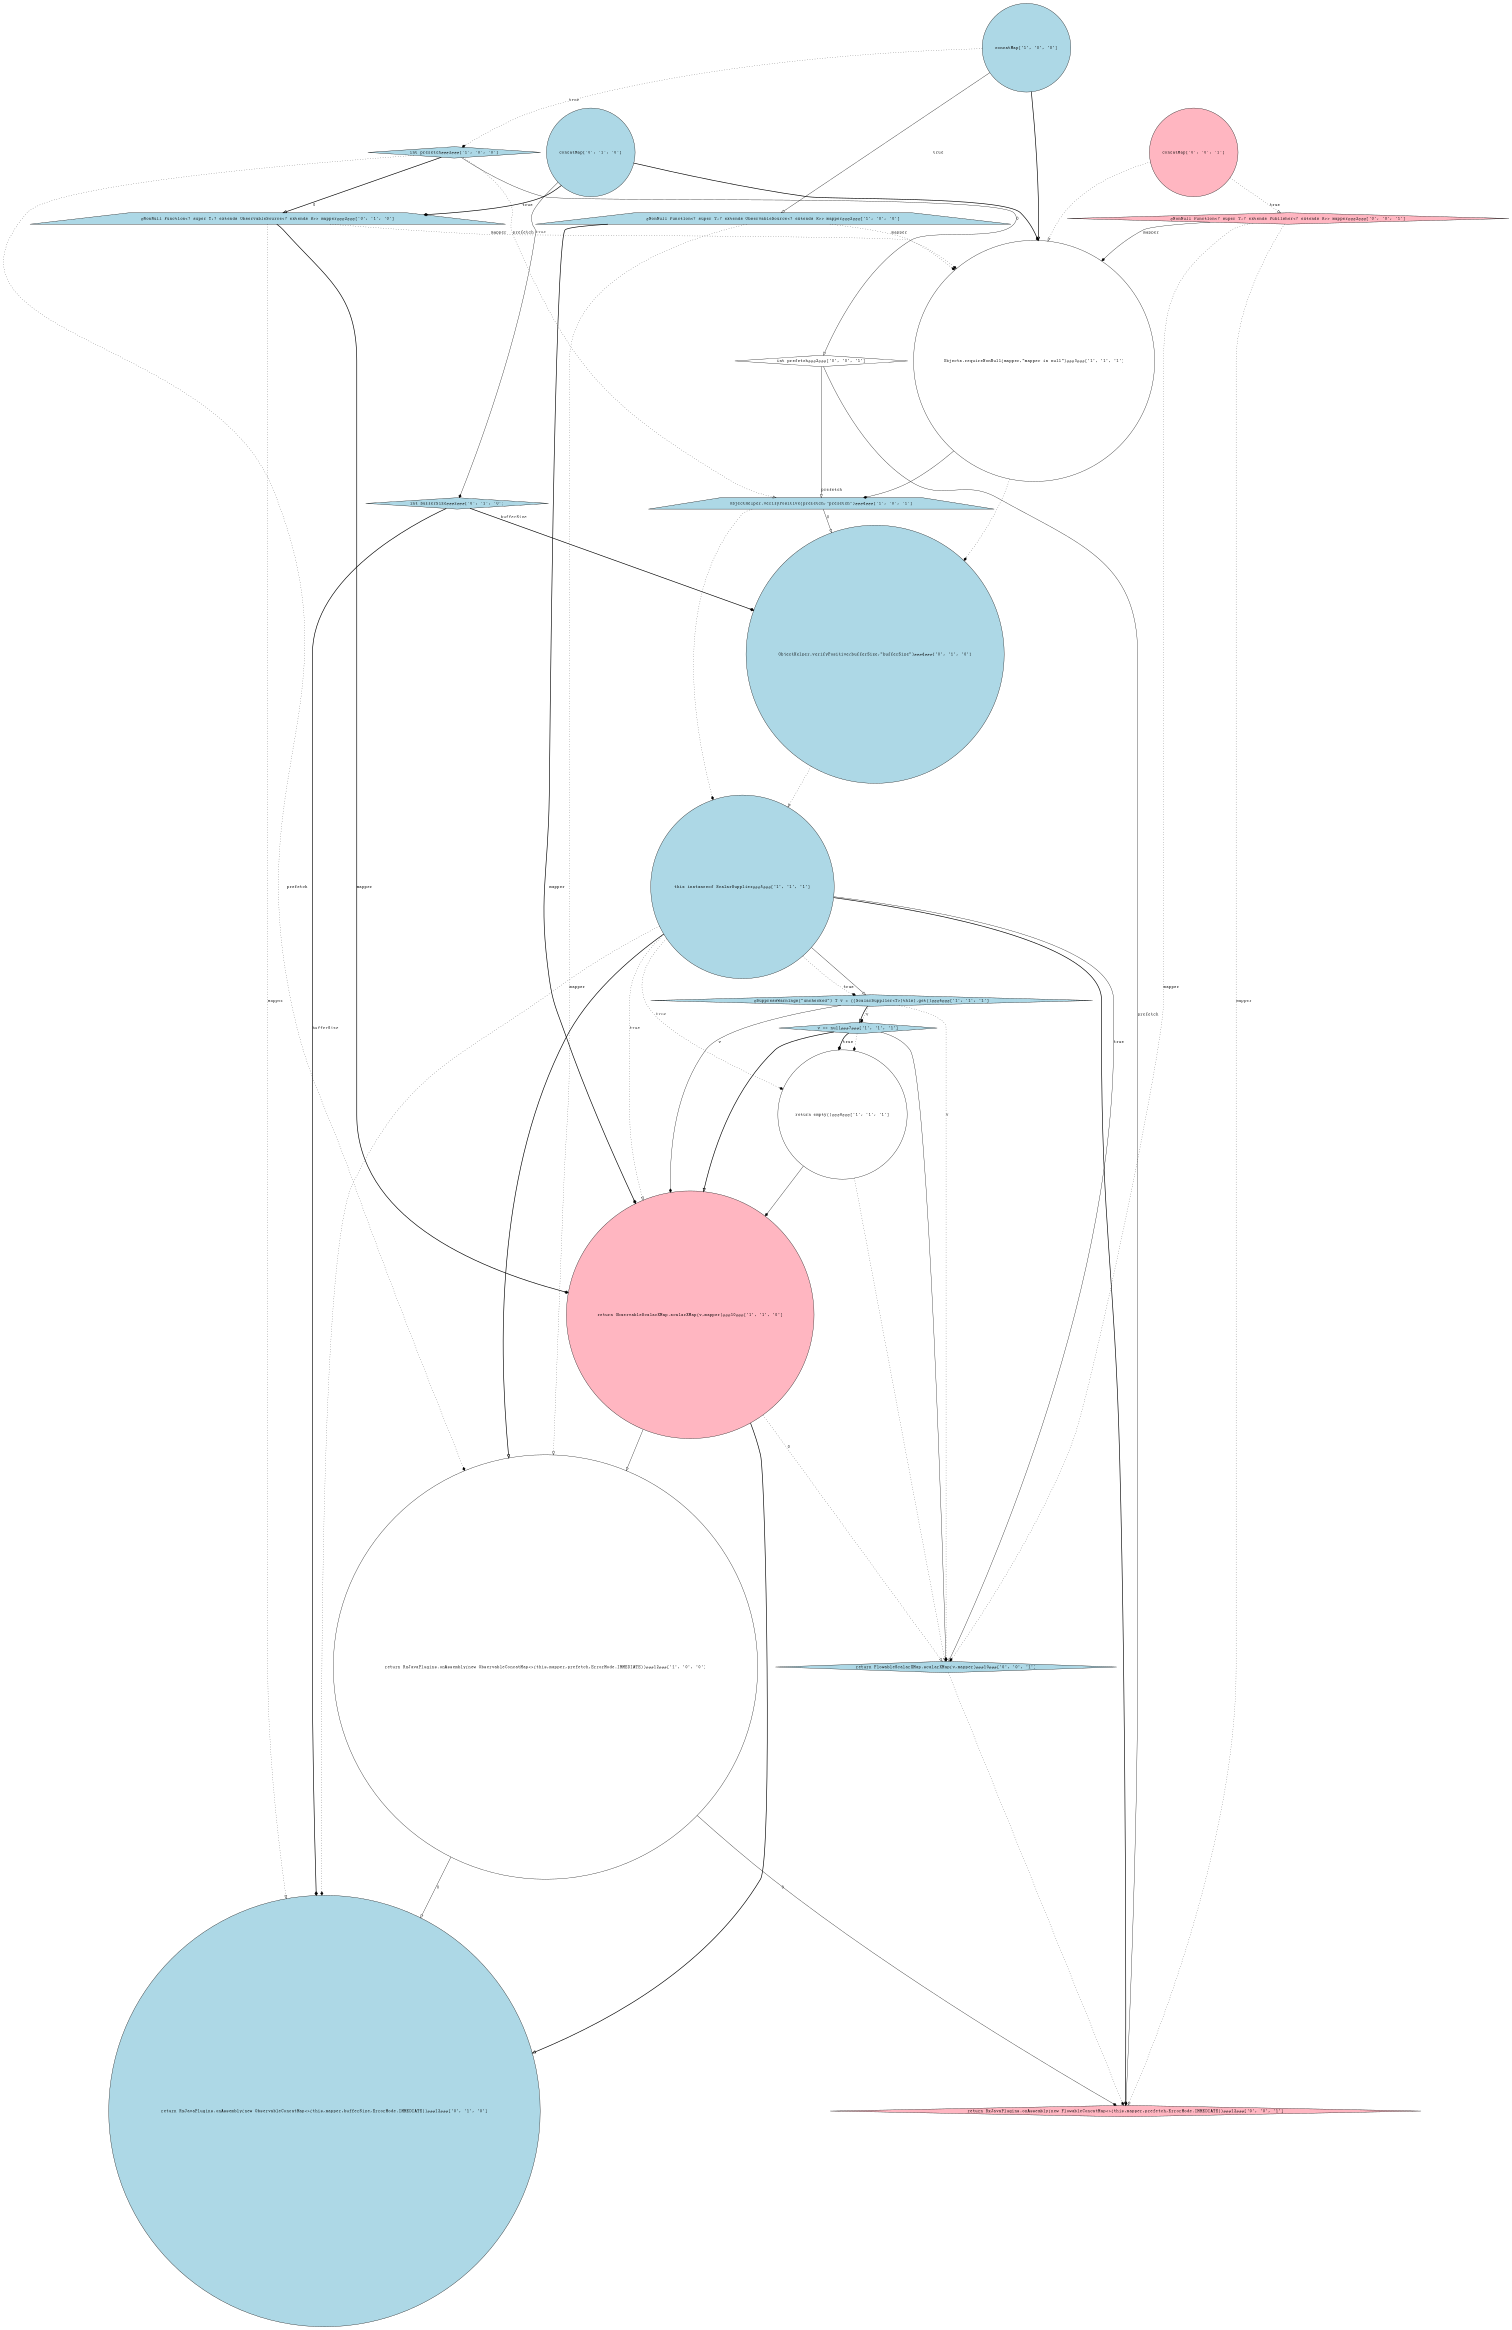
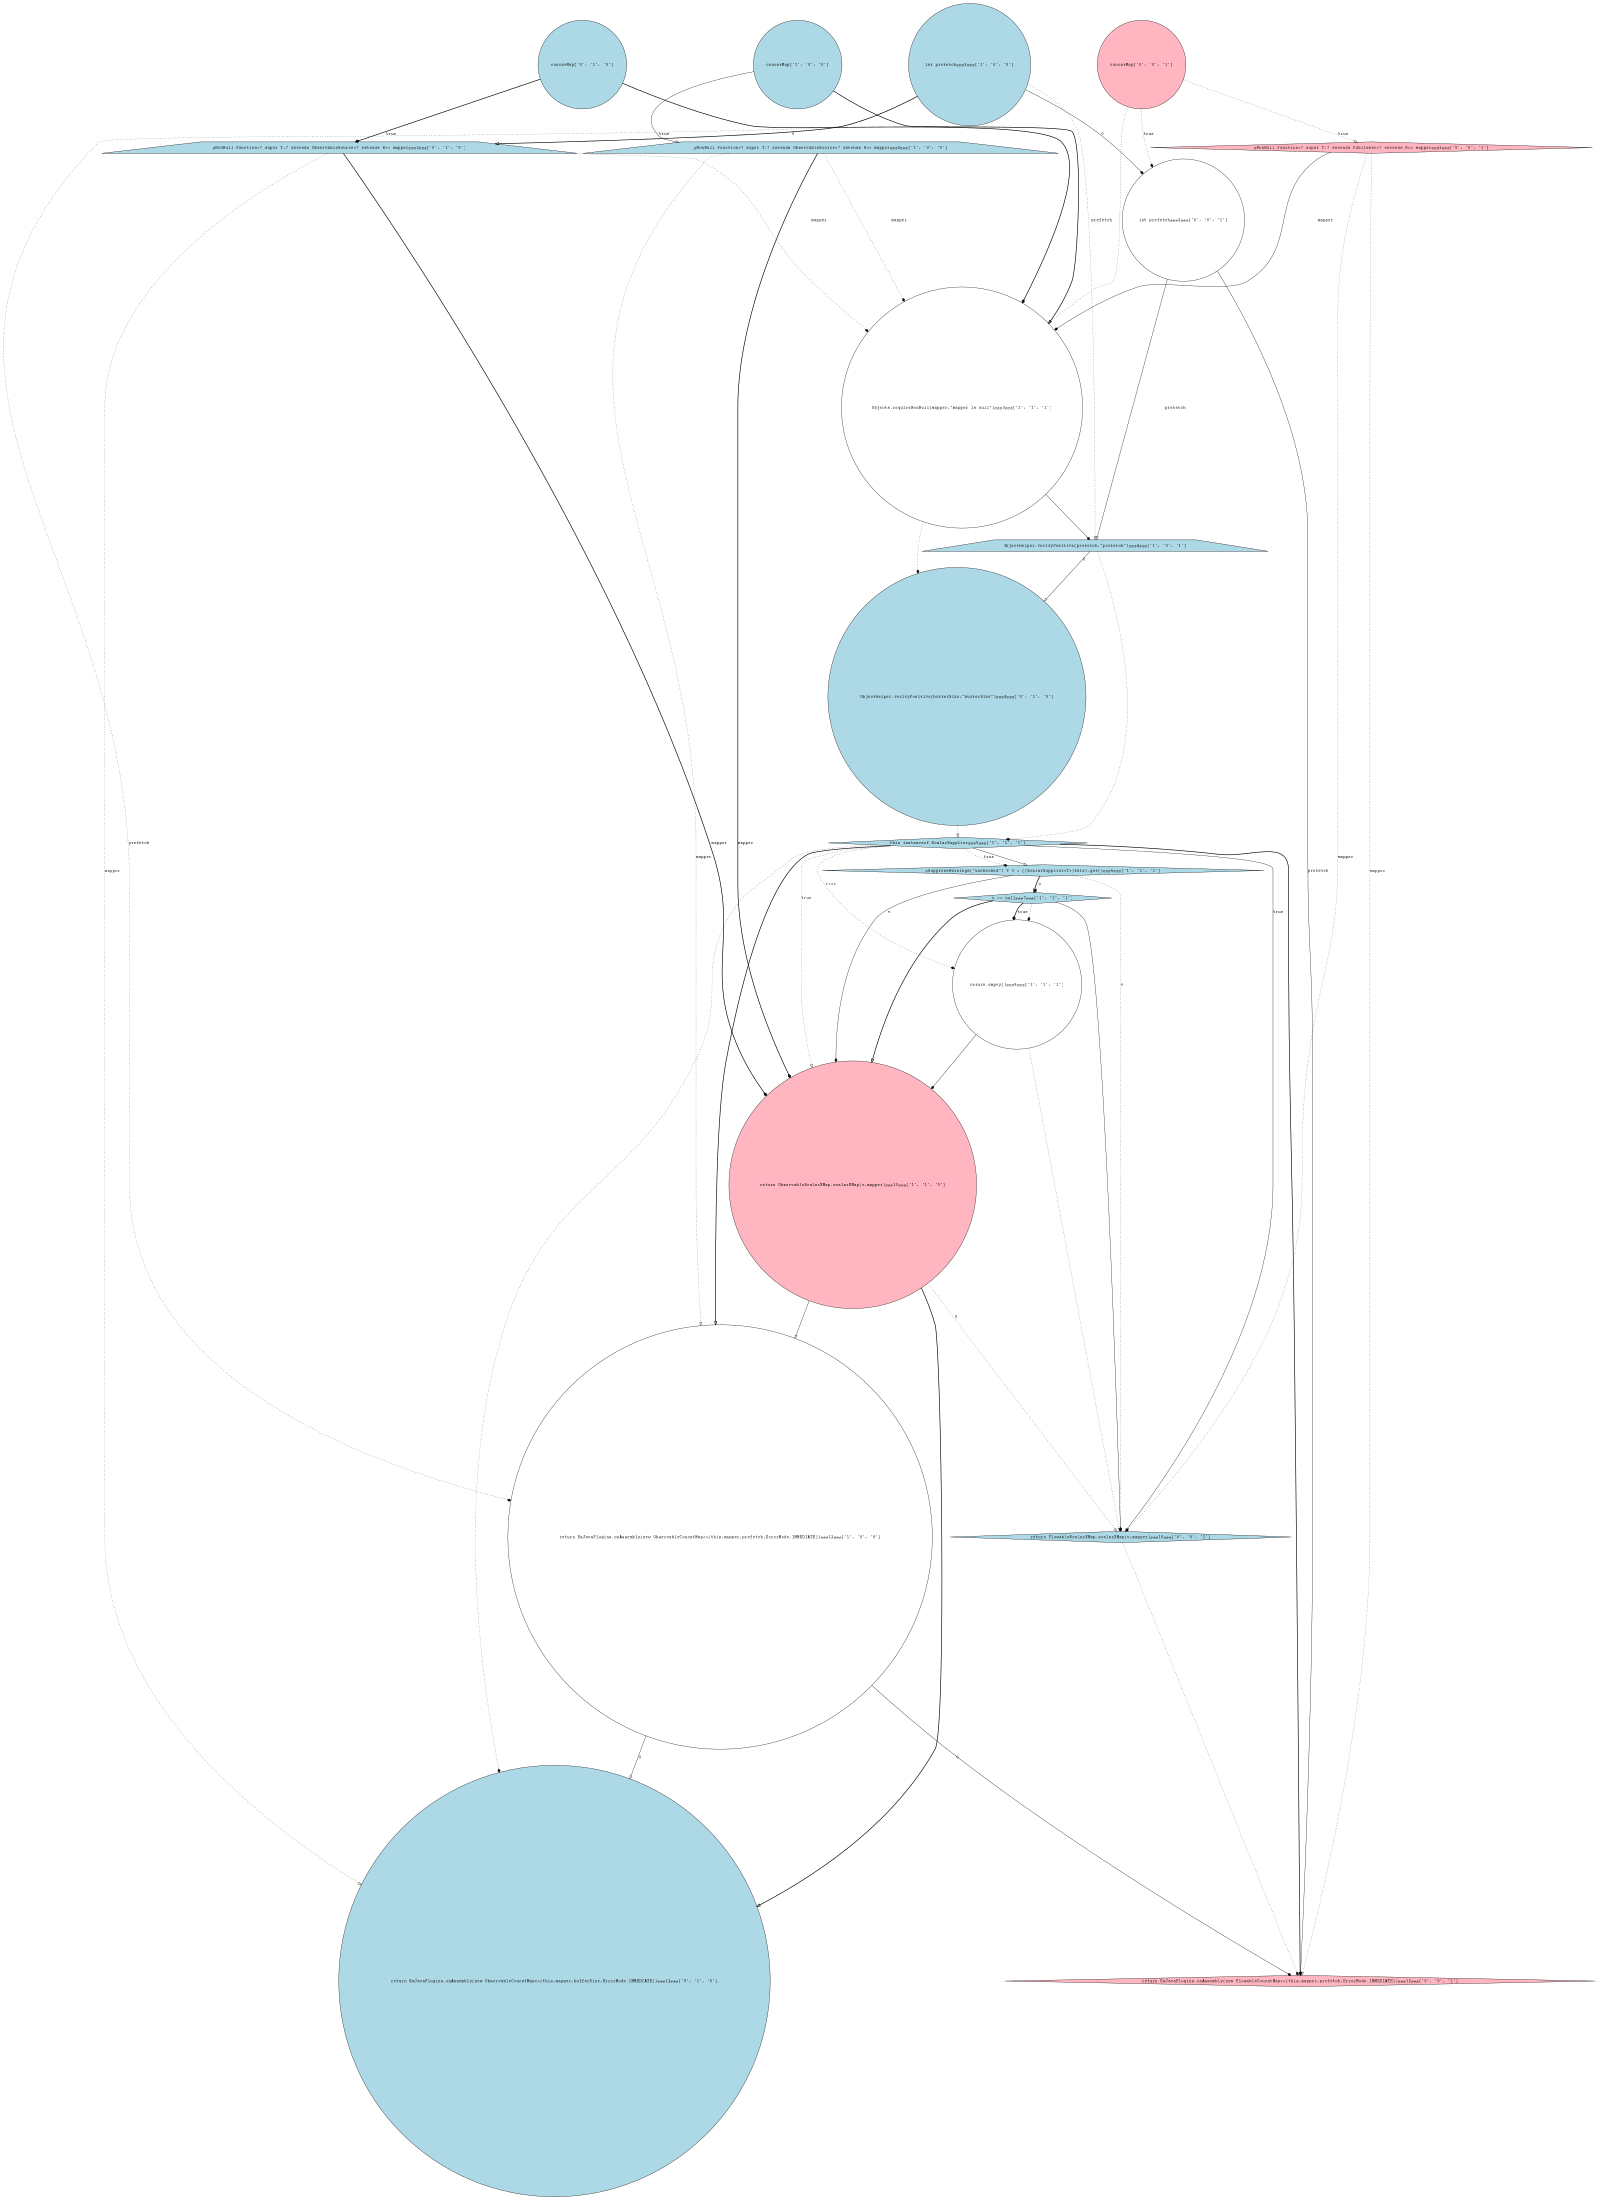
edge "concatMap['1', '0', '0']" -> "int prefetch@@@2@@@['1', '0', '0']": removed, label "true"
edge "concatMap['0', '0', '1']" -> "int prefetch@@@2@@@['0', '0', '1']": added, label "true"
node "int prefetch@@@2@@@['1', '0', '0']": shape diamond -> circle
edge "int prefetch@@@2@@@['1', '0', '0']" -> "int prefetch@@@2@@@['0', '0', '1']": arrowhead onormal -> diamond
node "int prefetch@@@2@@@['0', '0', '1']": shape diamond -> circle
node "int bufferSize@@@2@@@['0', '1', '0']": removed
node "this instanceof ScalarSupplier@@@5@@@['1', '1', '1']": shape circle -> diamond
